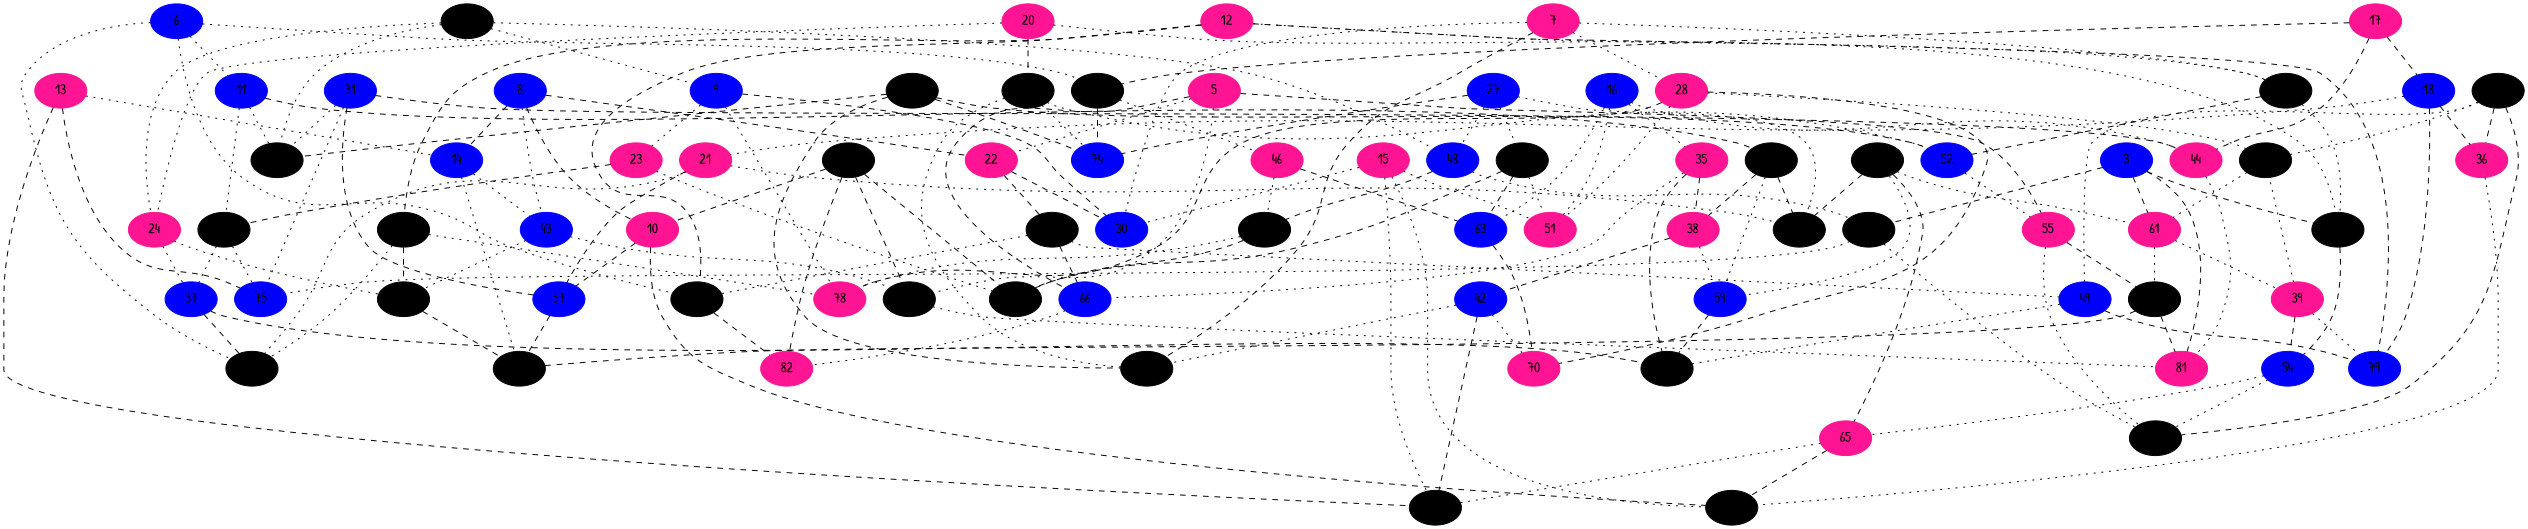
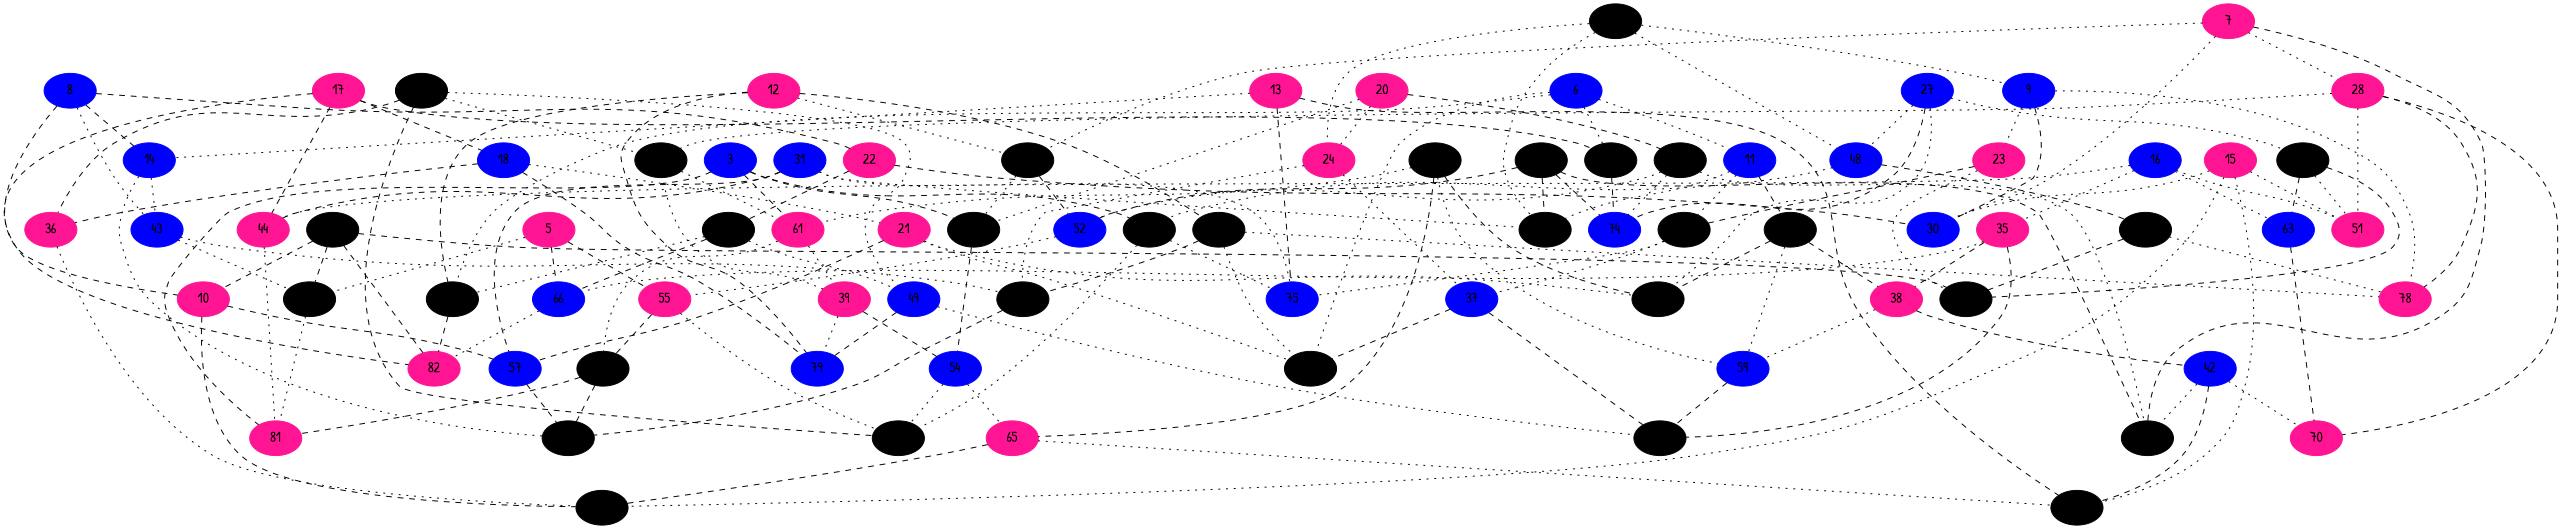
edge "5" -- "22": removed
node "46": removed
edge "17" -- "82": added
